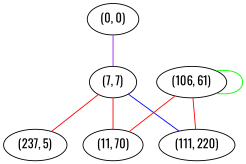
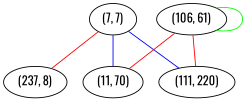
node "(0, 0)": removed
edge "(7, 7)" -- "(11, 70)": color red -> blue
node "(237, 5)": label "(237, 5)" -> "(237, 8)"
